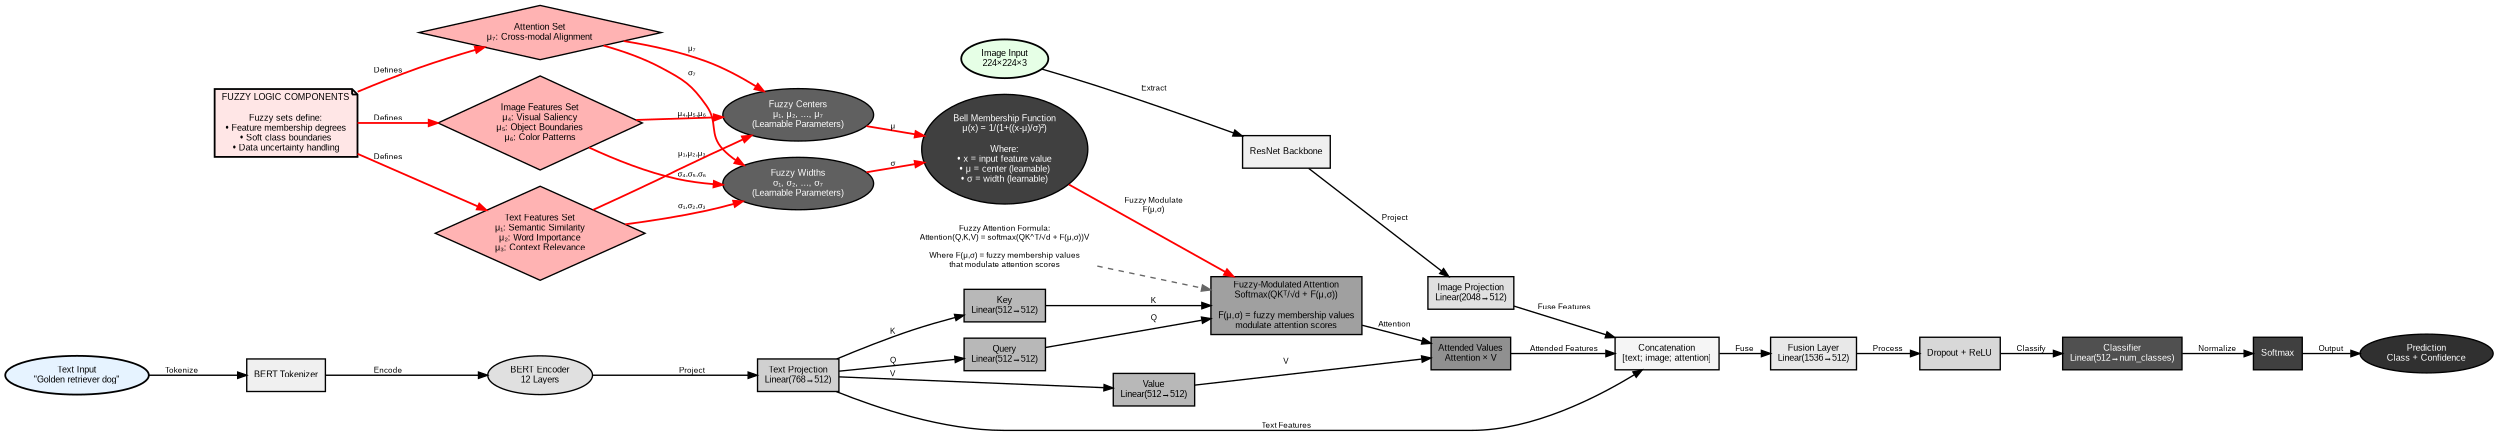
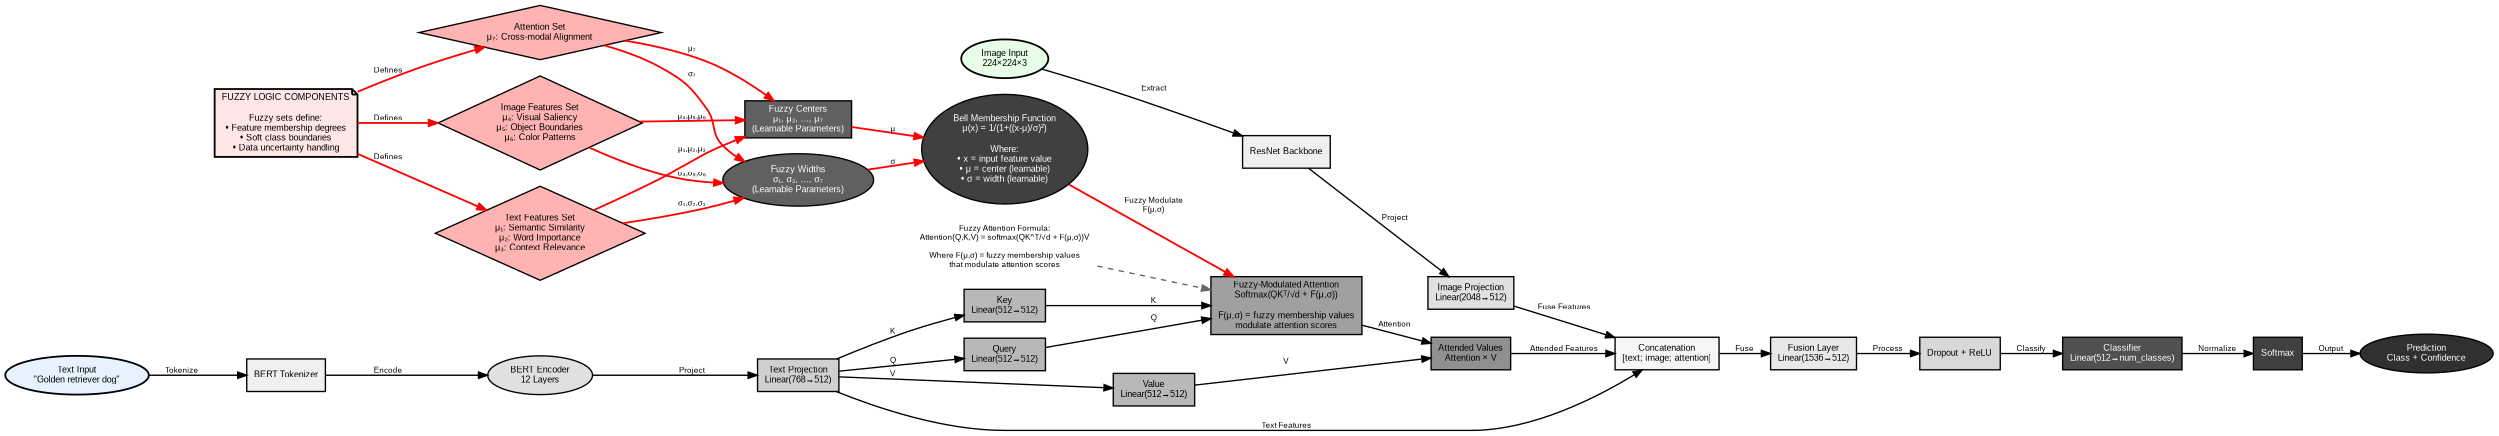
node "Fuzzy Centers μ₁, μ₂, ..., μ₇ (Learnable Parameters)": shape ellipse -> box
